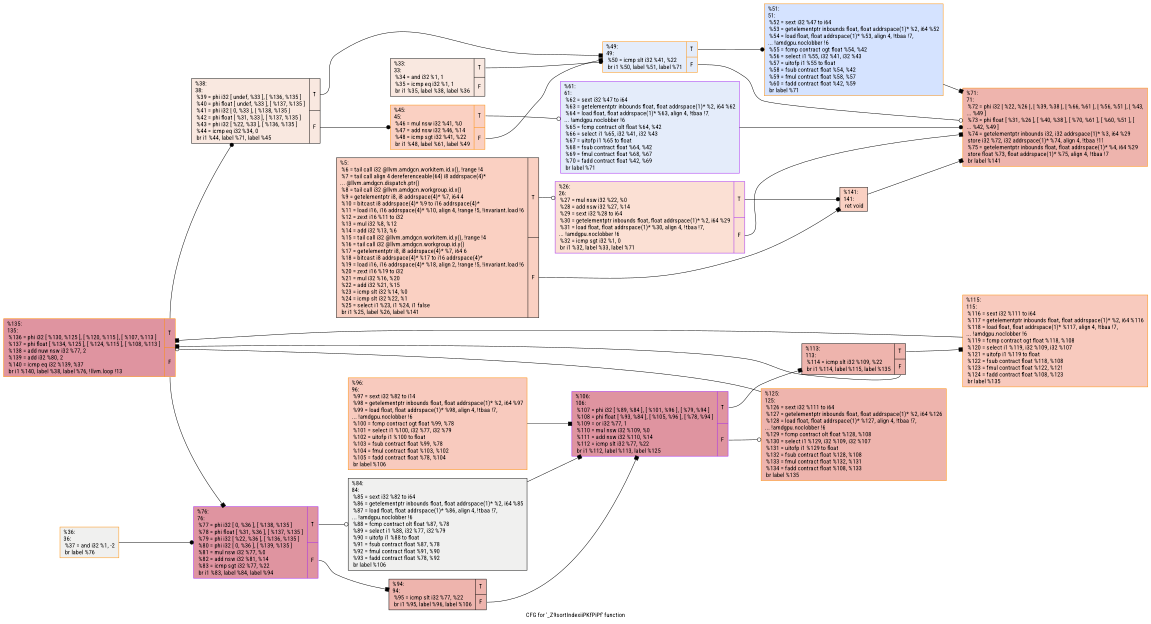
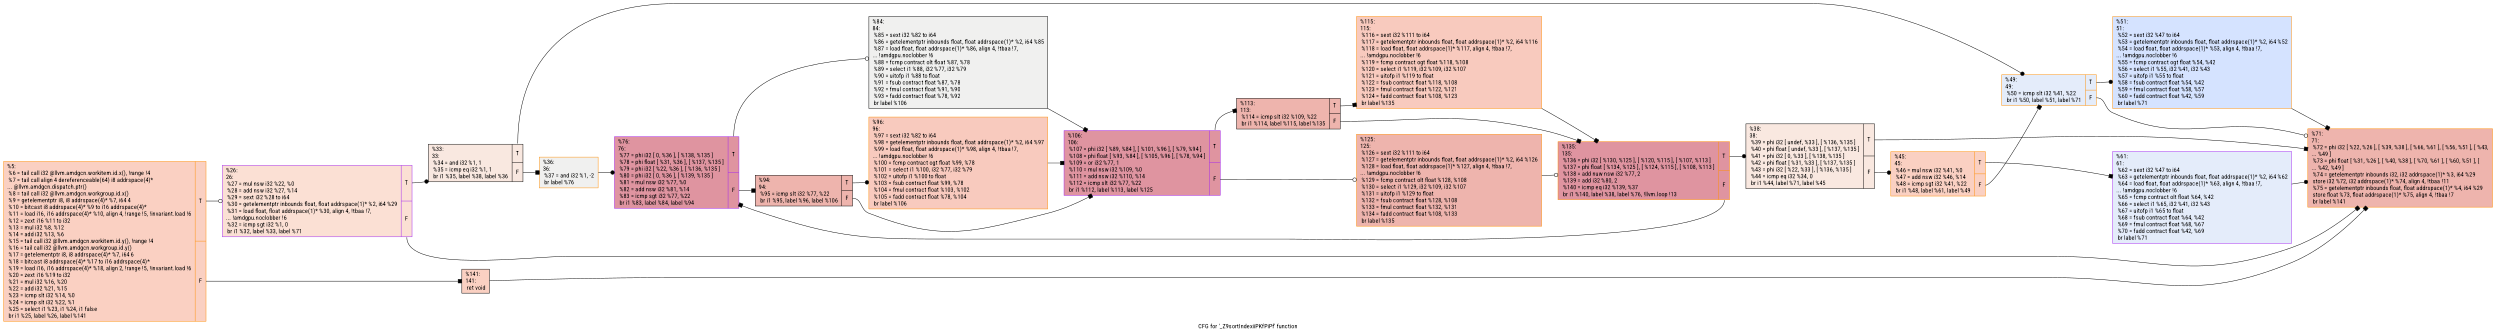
edge "%38:" -> "%49:": now "%38:" -> "%71:"
edge "%45:" -> "%61:": arrowhead odot -> box
edge "%33:" -> "%36:": added
edge "%94:" -> "%96:": added
edge "%26:" -> "%141:": now "%26:" -> "%33:"
node "%5:": color black -> darkorange
node "%96:": text "%97 = sext i32 %82 to i14" -> "%97 = sext i32 %82 to i64"
